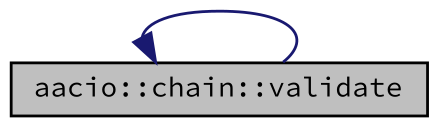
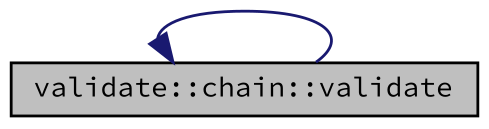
node "aacio::chain::validate": label "aacio::chain::validate" -> "validate::chain::validate"
